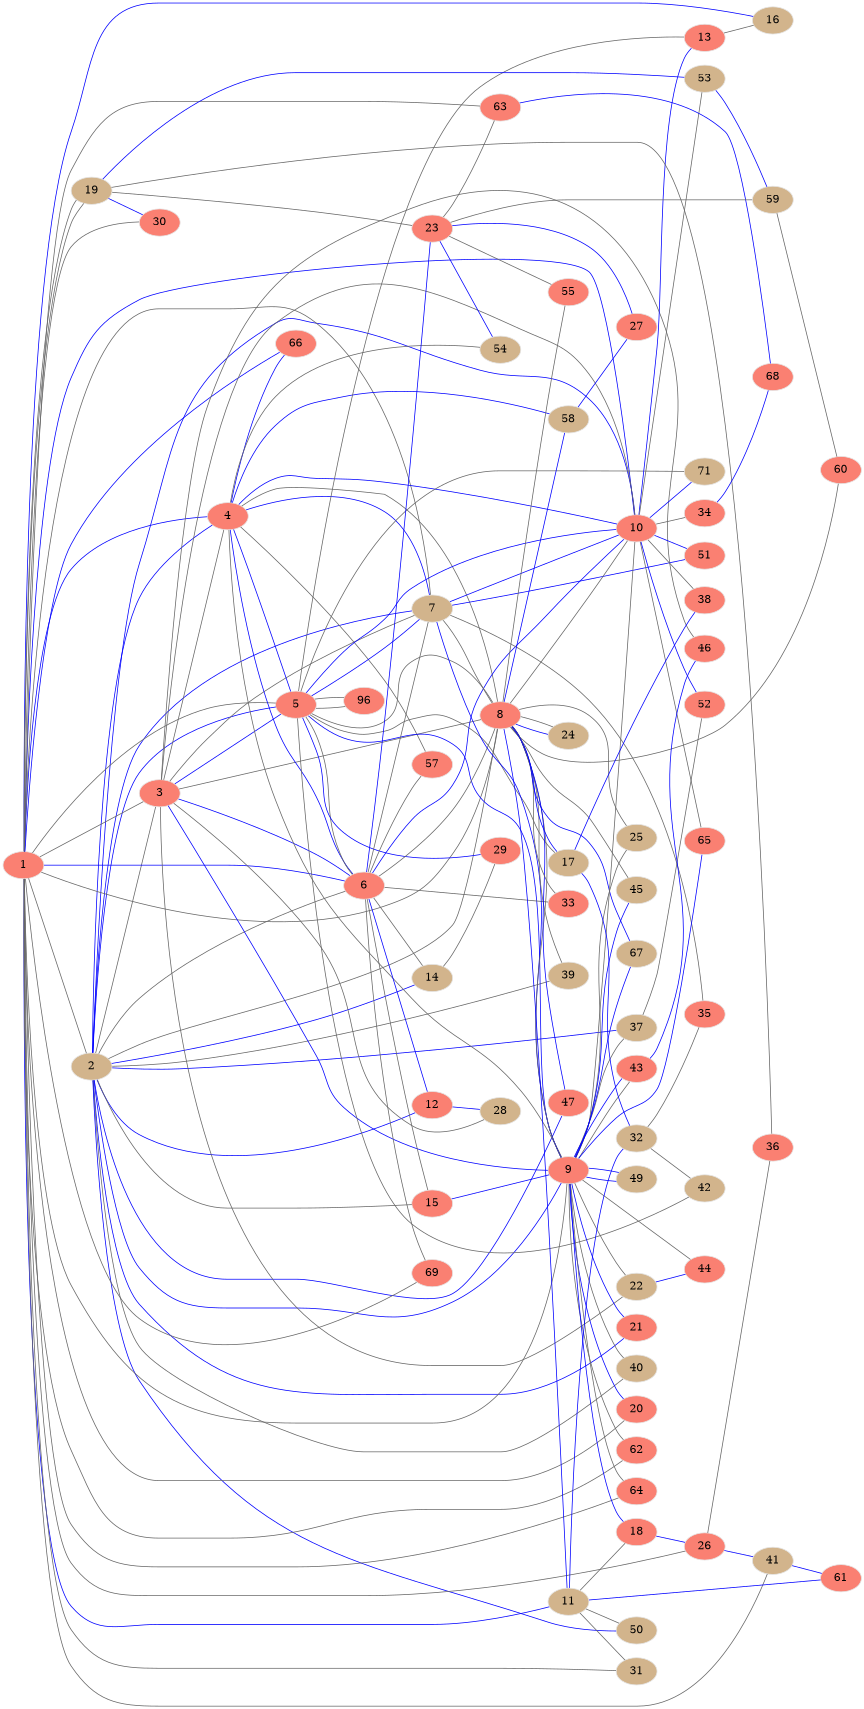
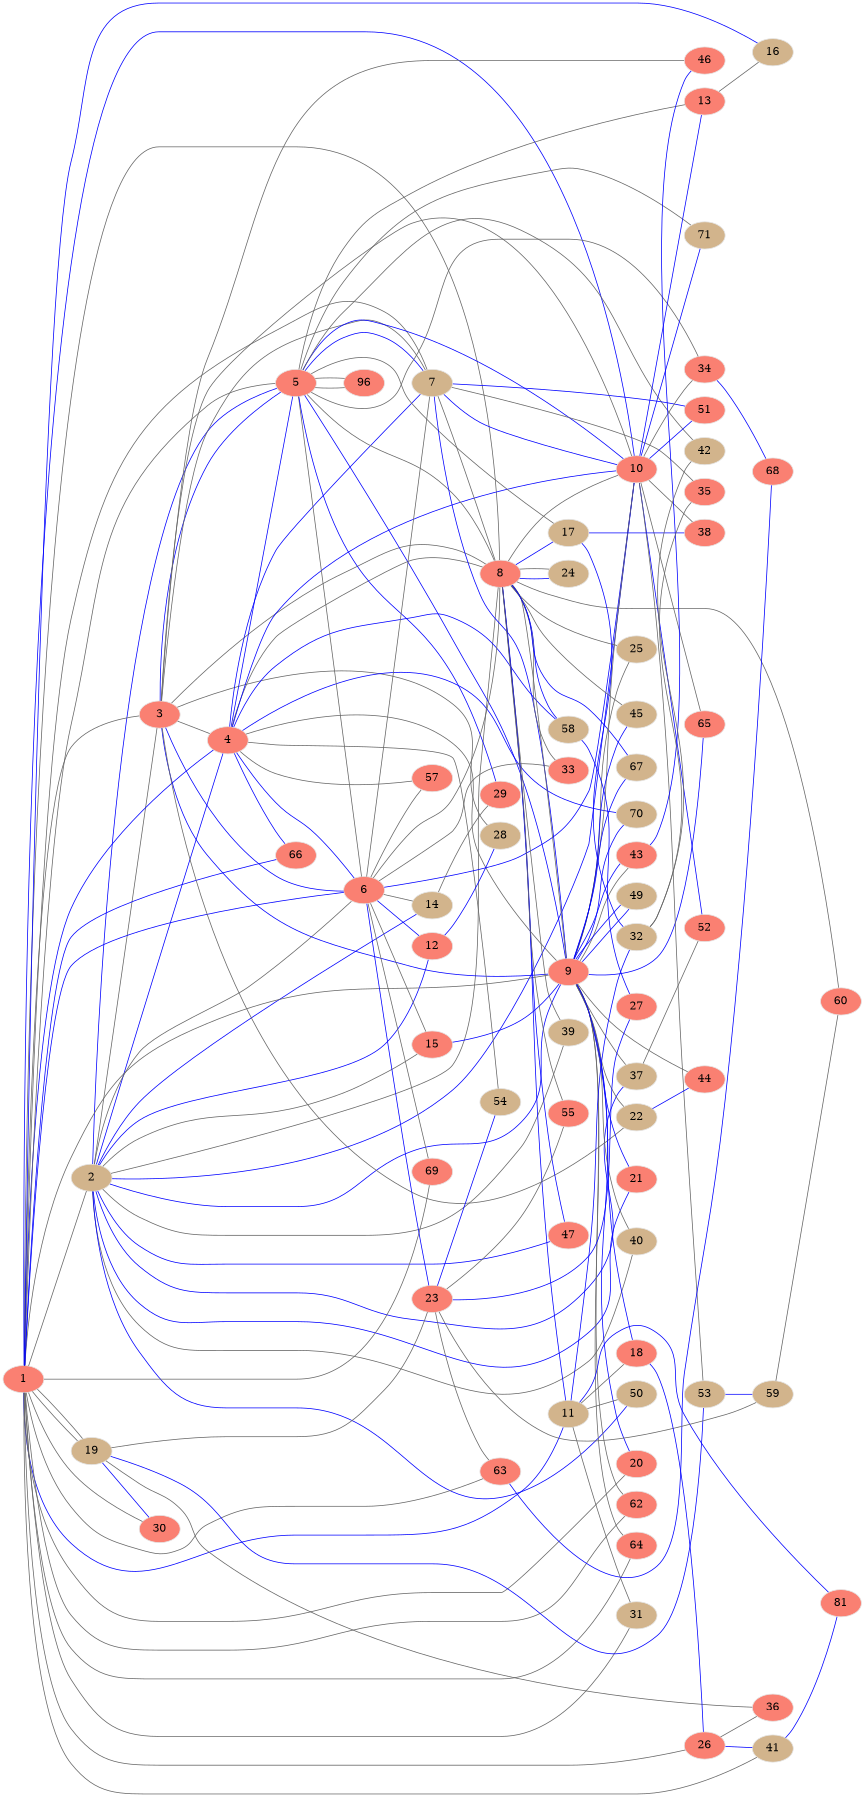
edge "34" -- "5": added
edge "7" -- "2": removed
node "70": added
node "61": label "61" -> "81"
